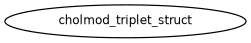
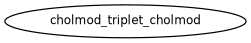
node "cholmod_triplet_struct": label "cholmod_triplet_struct" -> "cholmod_triplet_cholmod"
